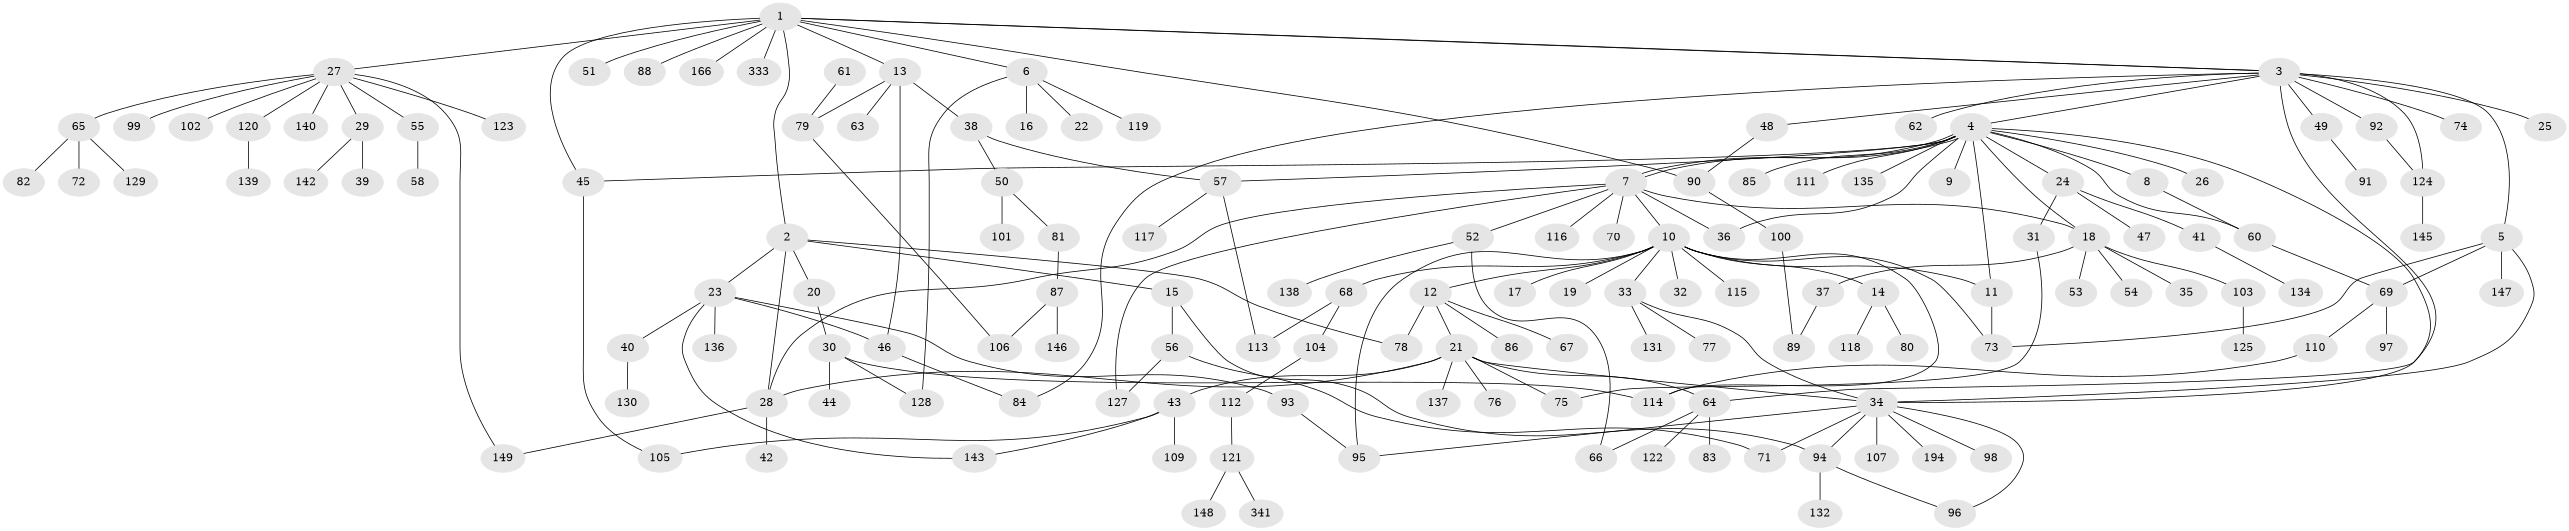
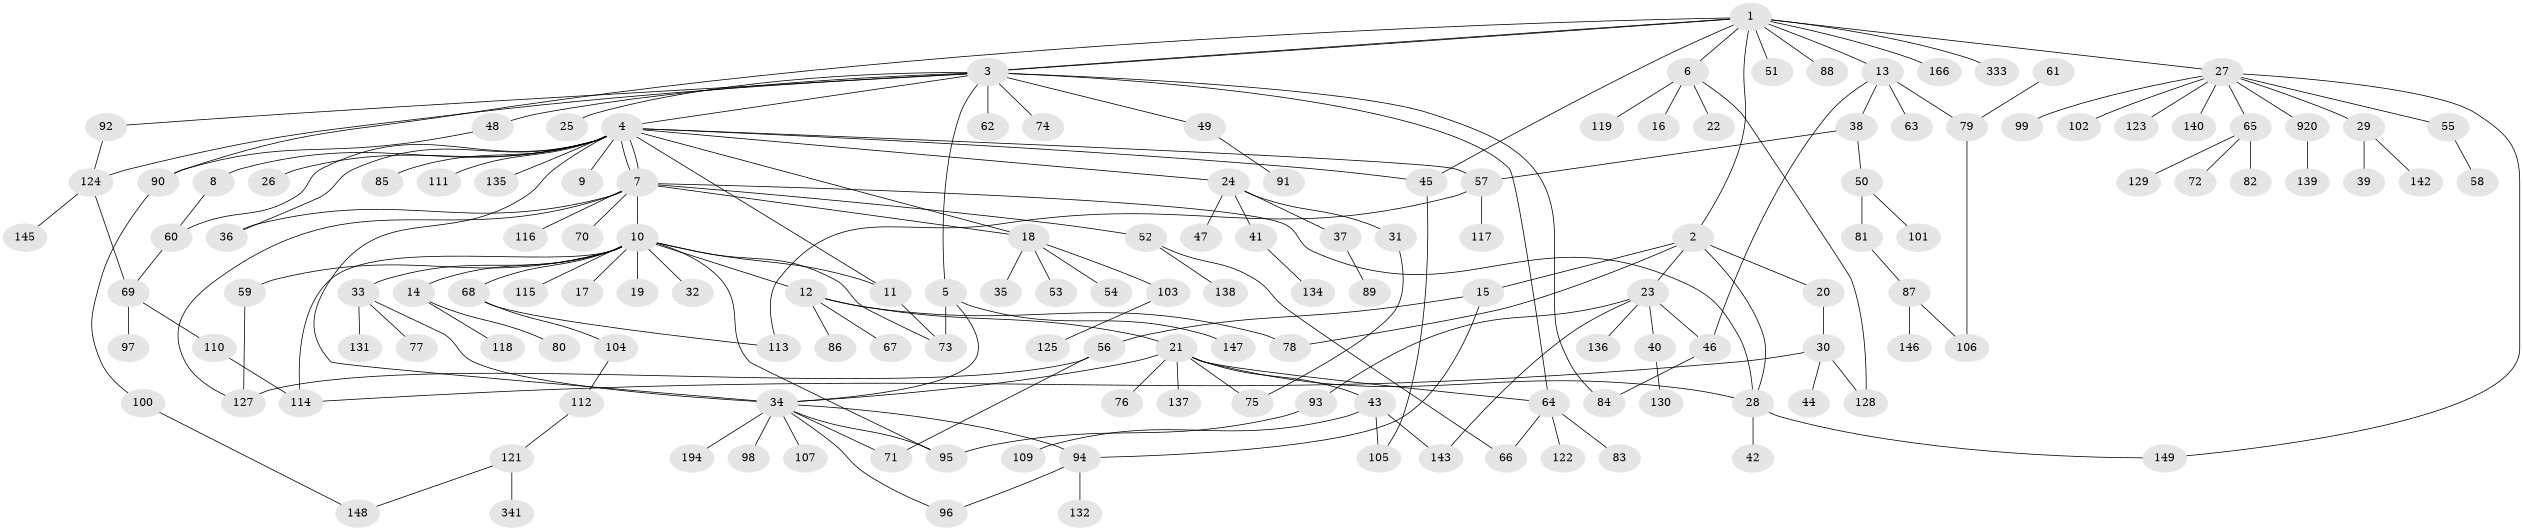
node "120": label "120" -> "920"
edge "18" -- "37": now "24" -- "37"
edge "5" -- "69": now "124" -- "69"
node "59": added
edge "100" -- "89": now "100" -- "148"
